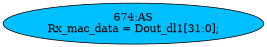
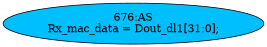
node "674:AS Rx_mac_data = Dout_dl1[31:0];": label "674:AS Rx_mac_data = Dout_dl1[31:0];" -> "676:AS Rx_mac_data = Dout_dl1[31:0];"
